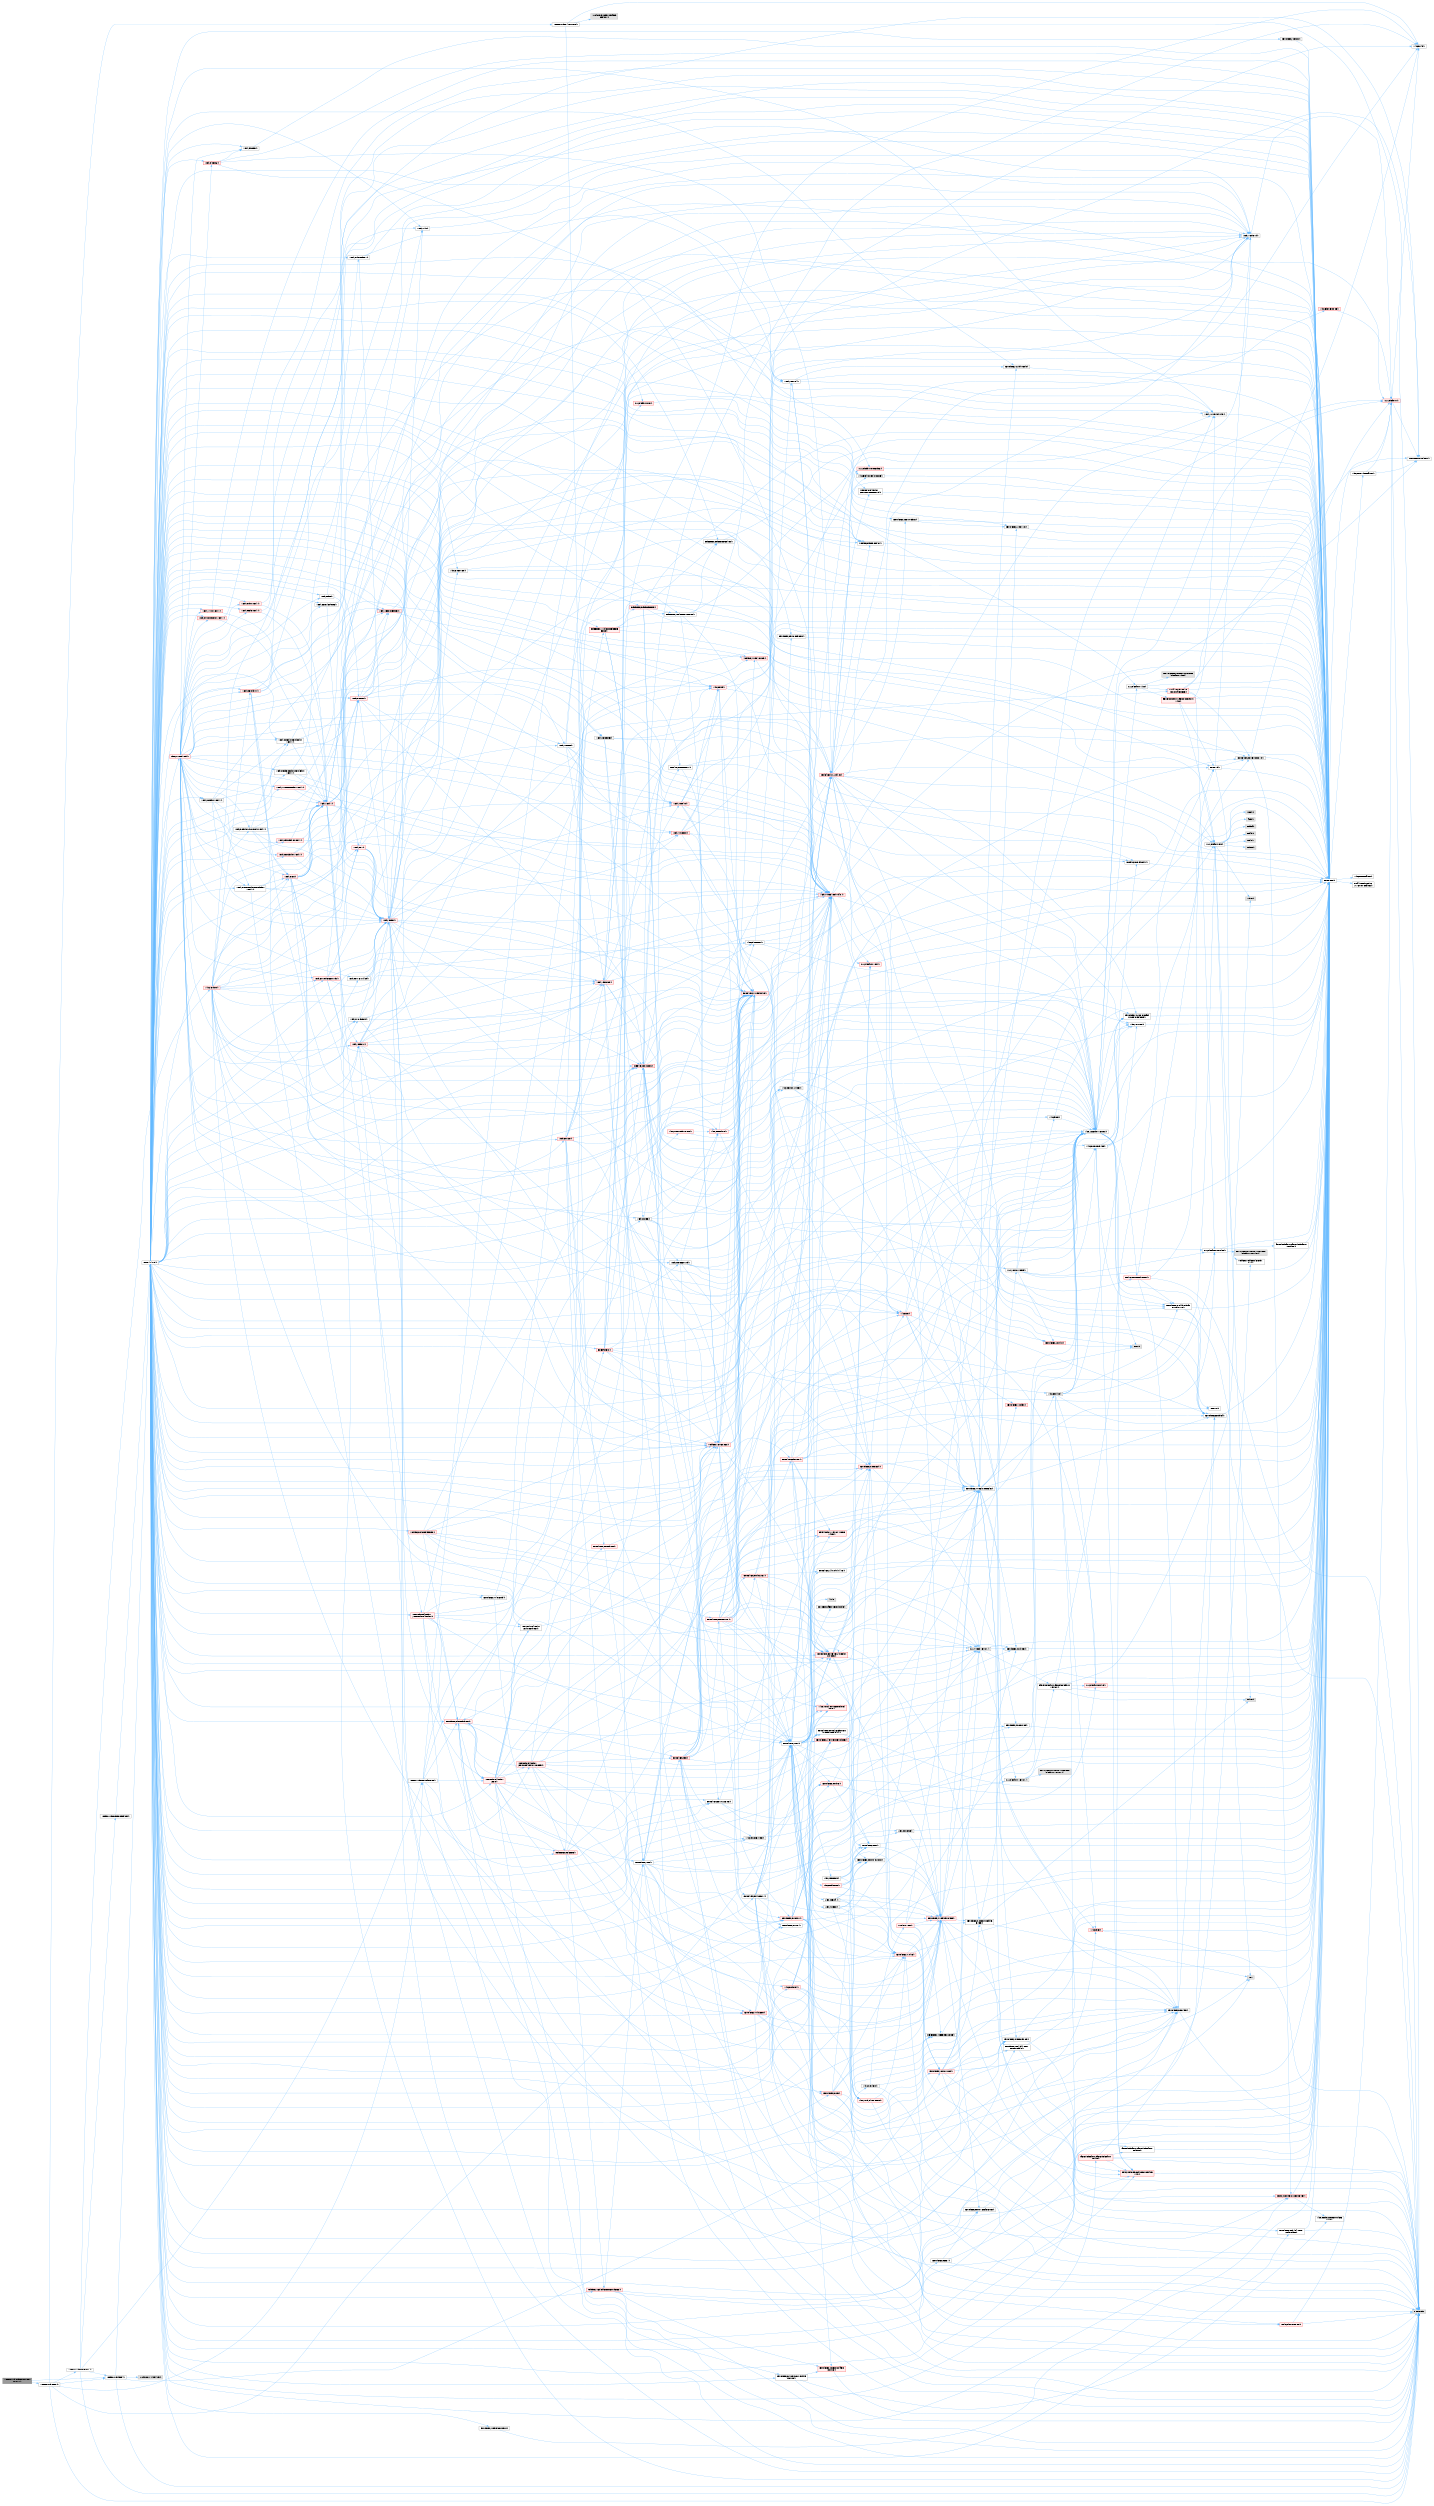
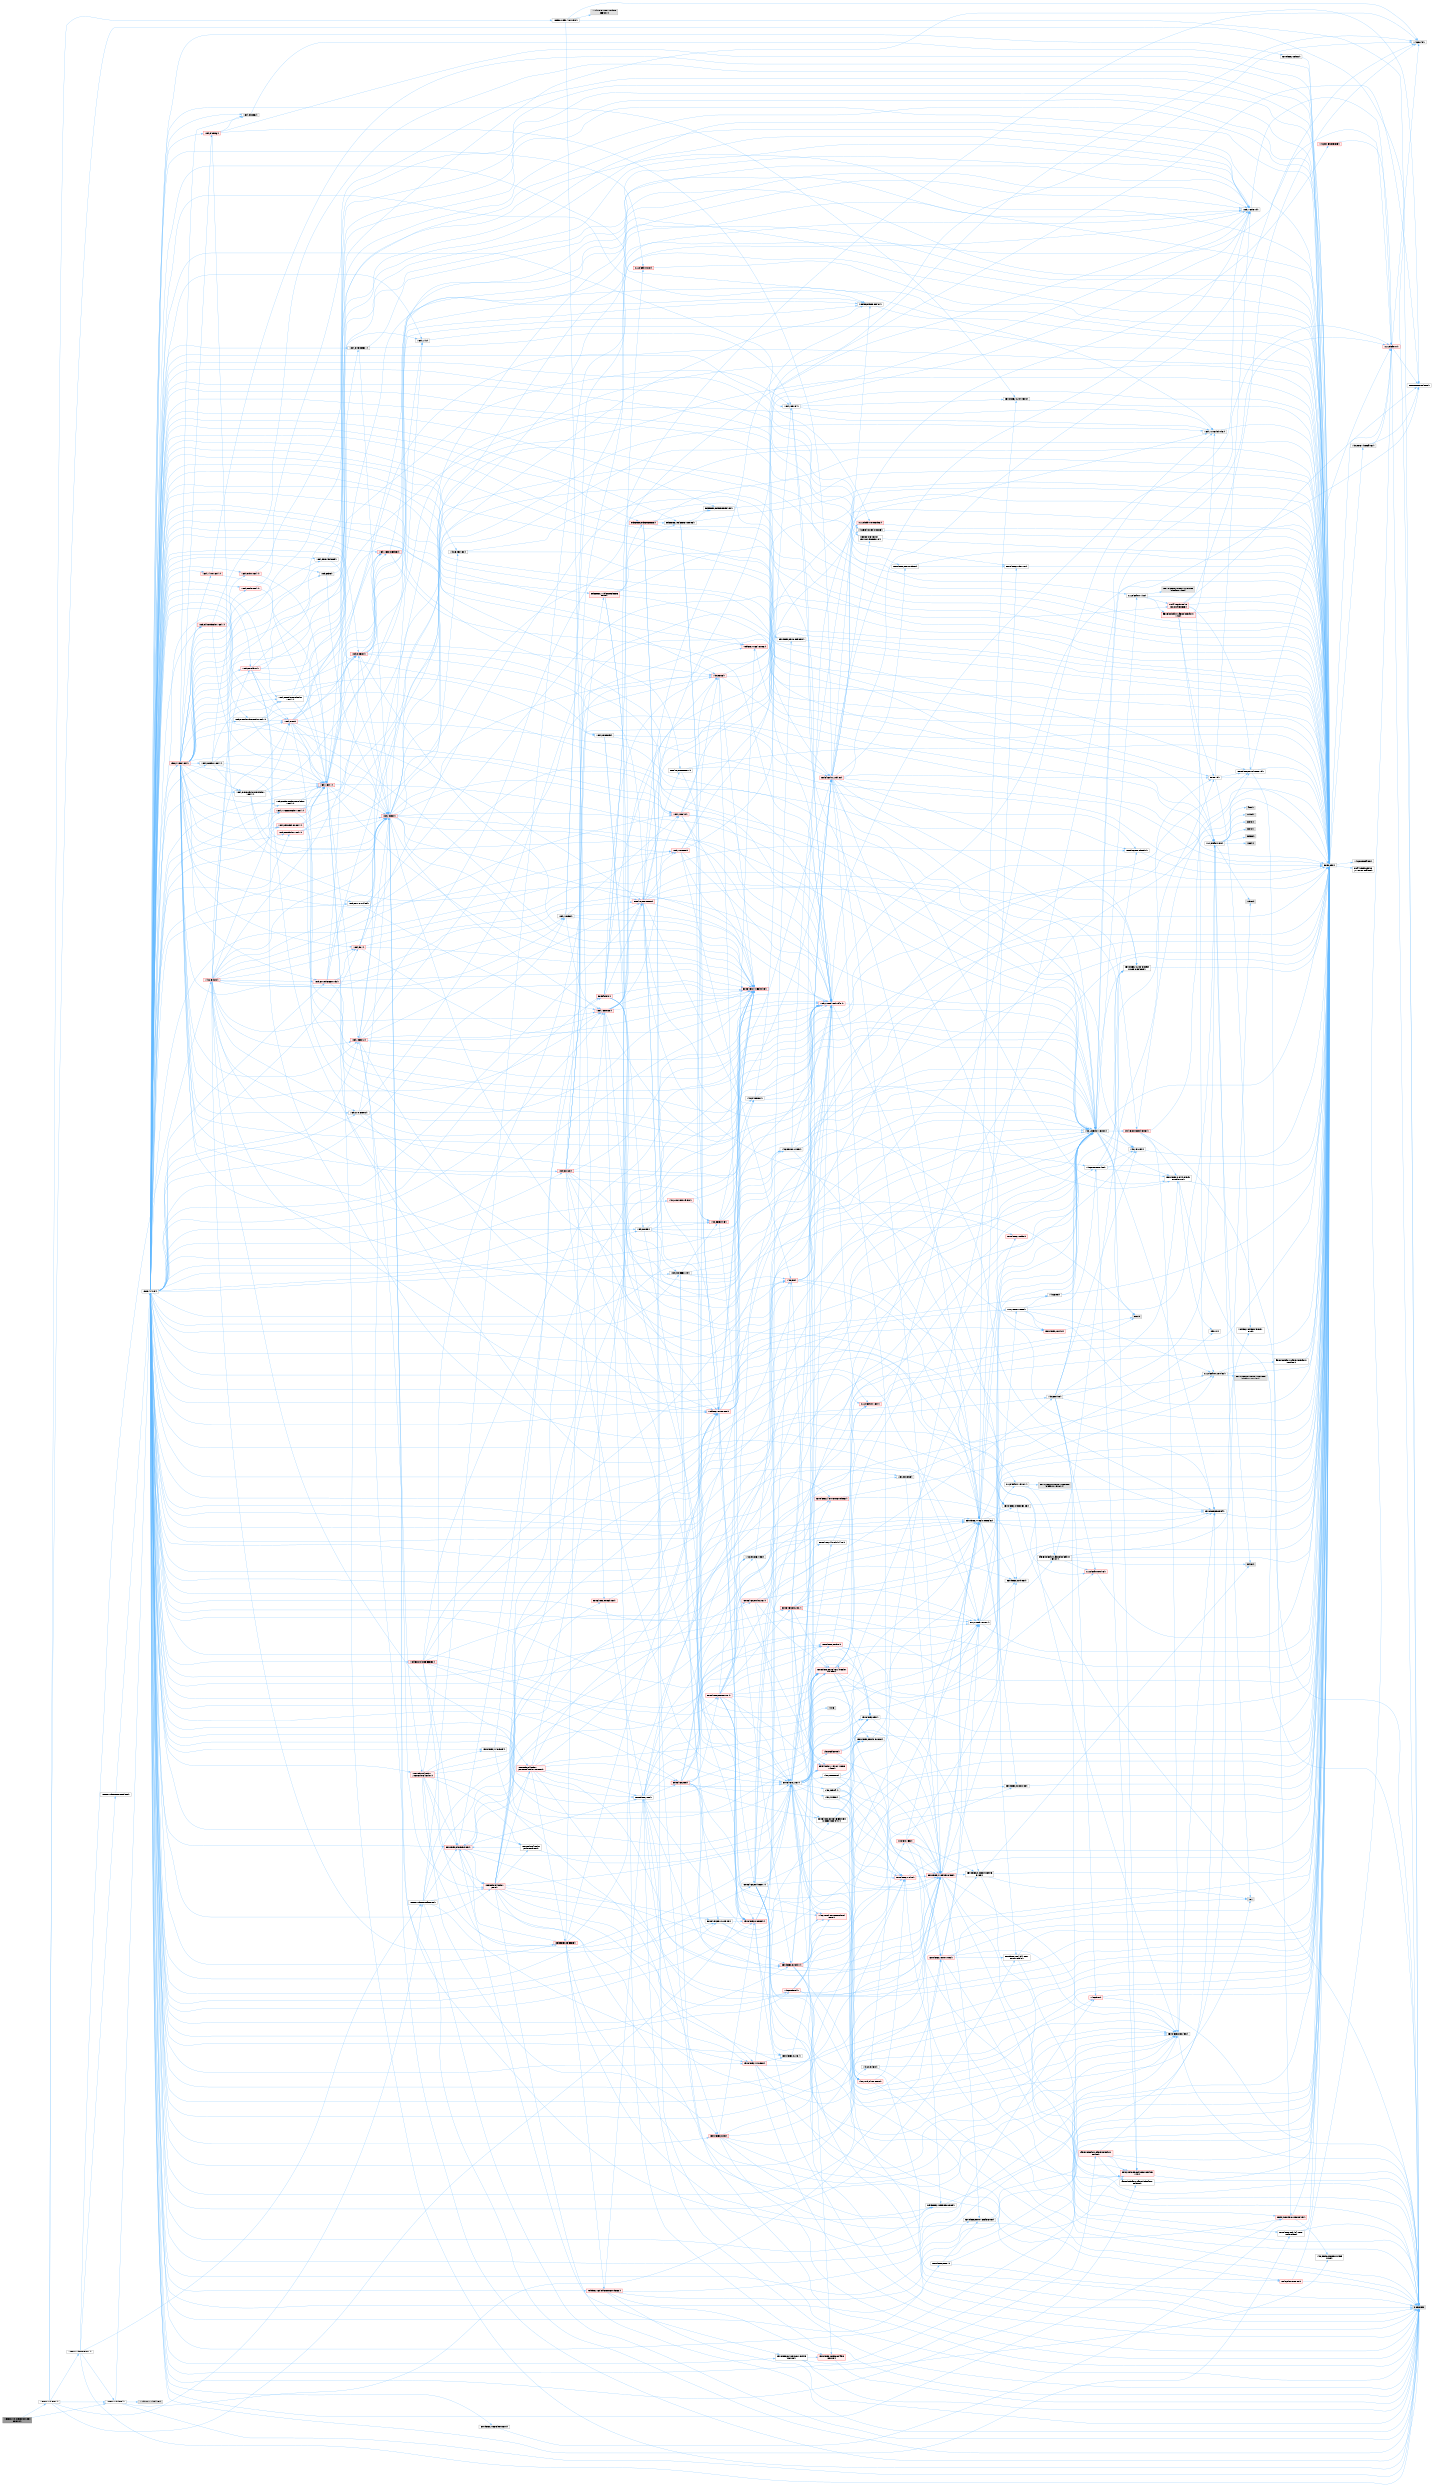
node "Misc/ElementType.h": label "Misc/ElementType.h" -> "Misc/ReverseIterate.h"
node "Concepts/GetTypeHashable.h": removed
